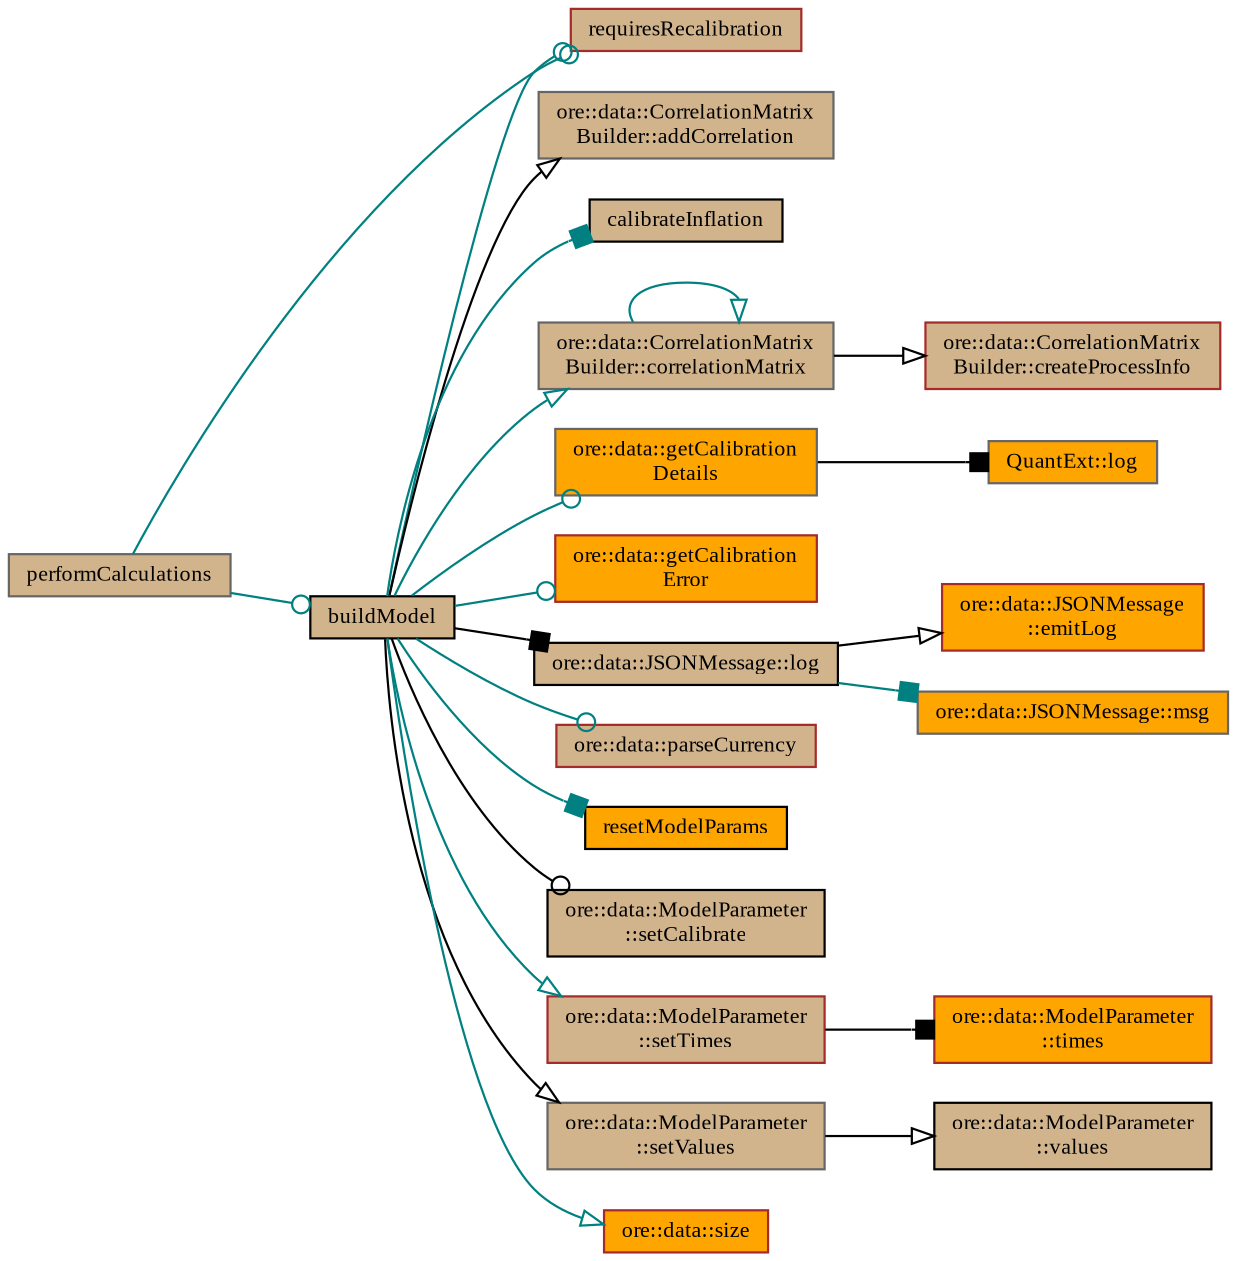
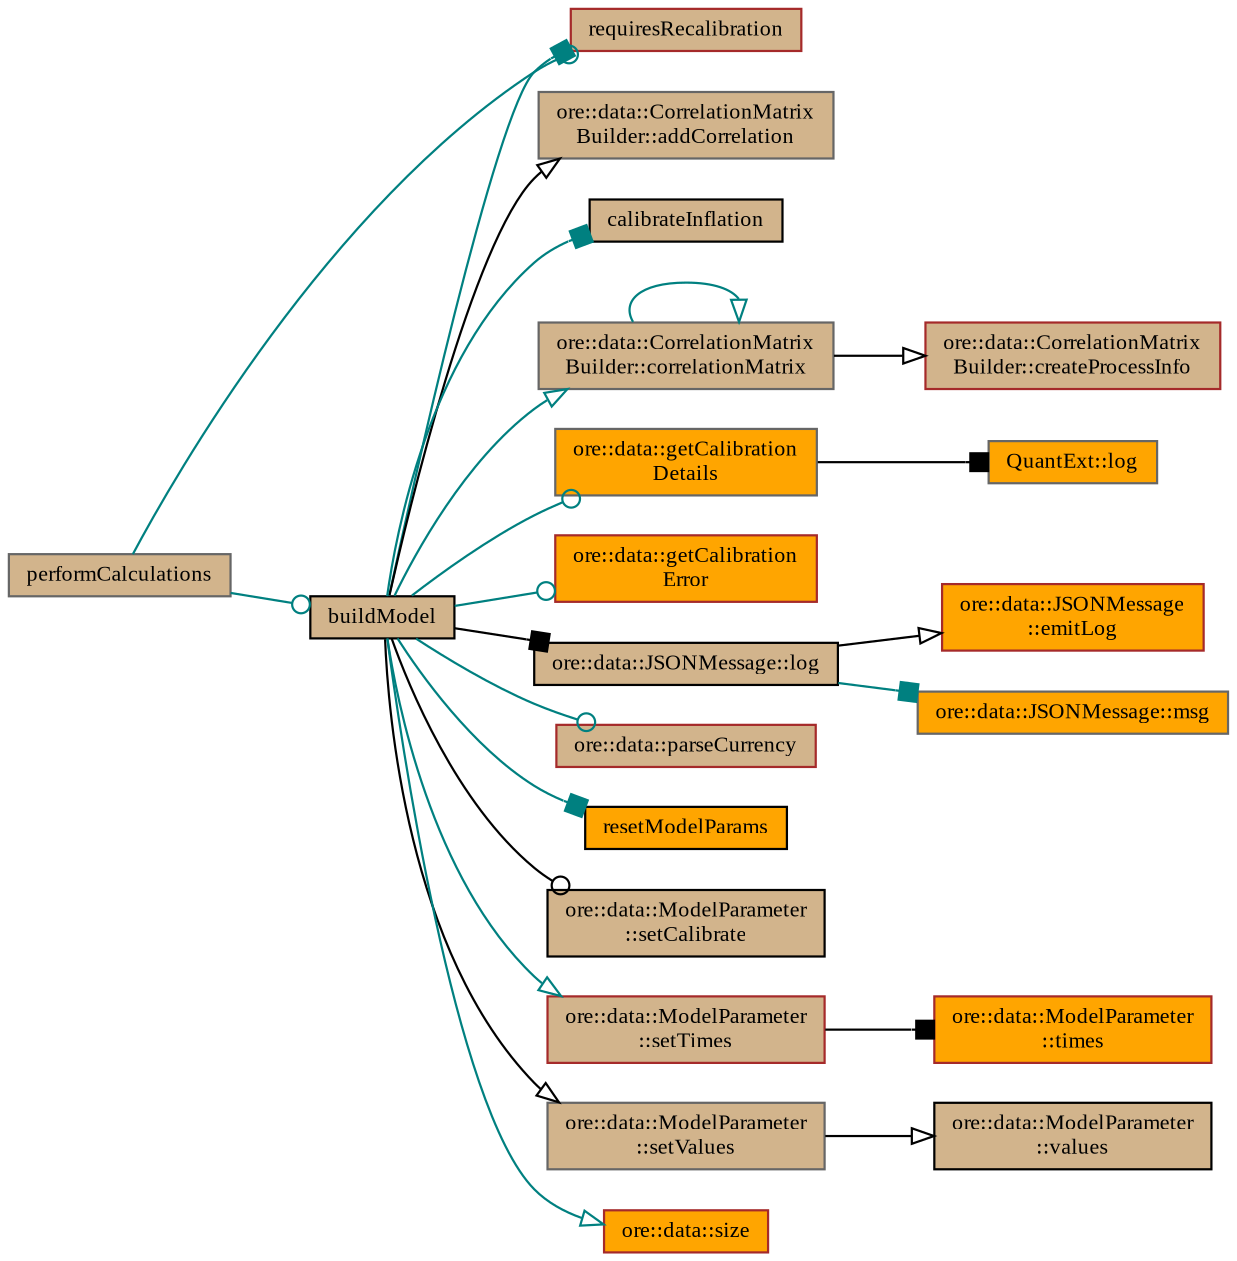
edge "buildModel" -> "requiresRecalibration": arrowhead odot -> box
